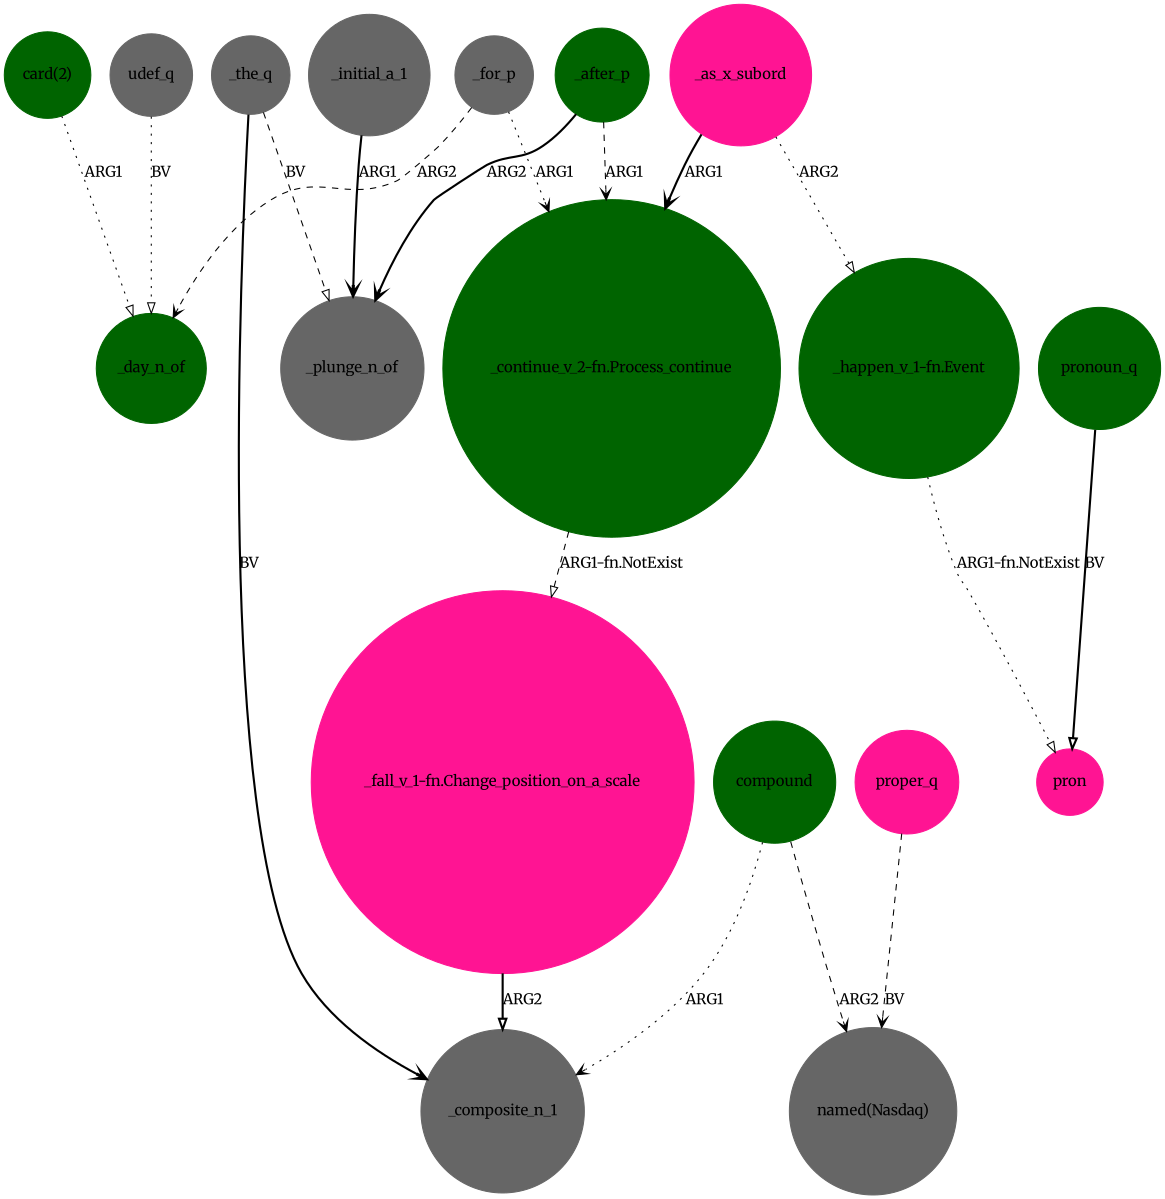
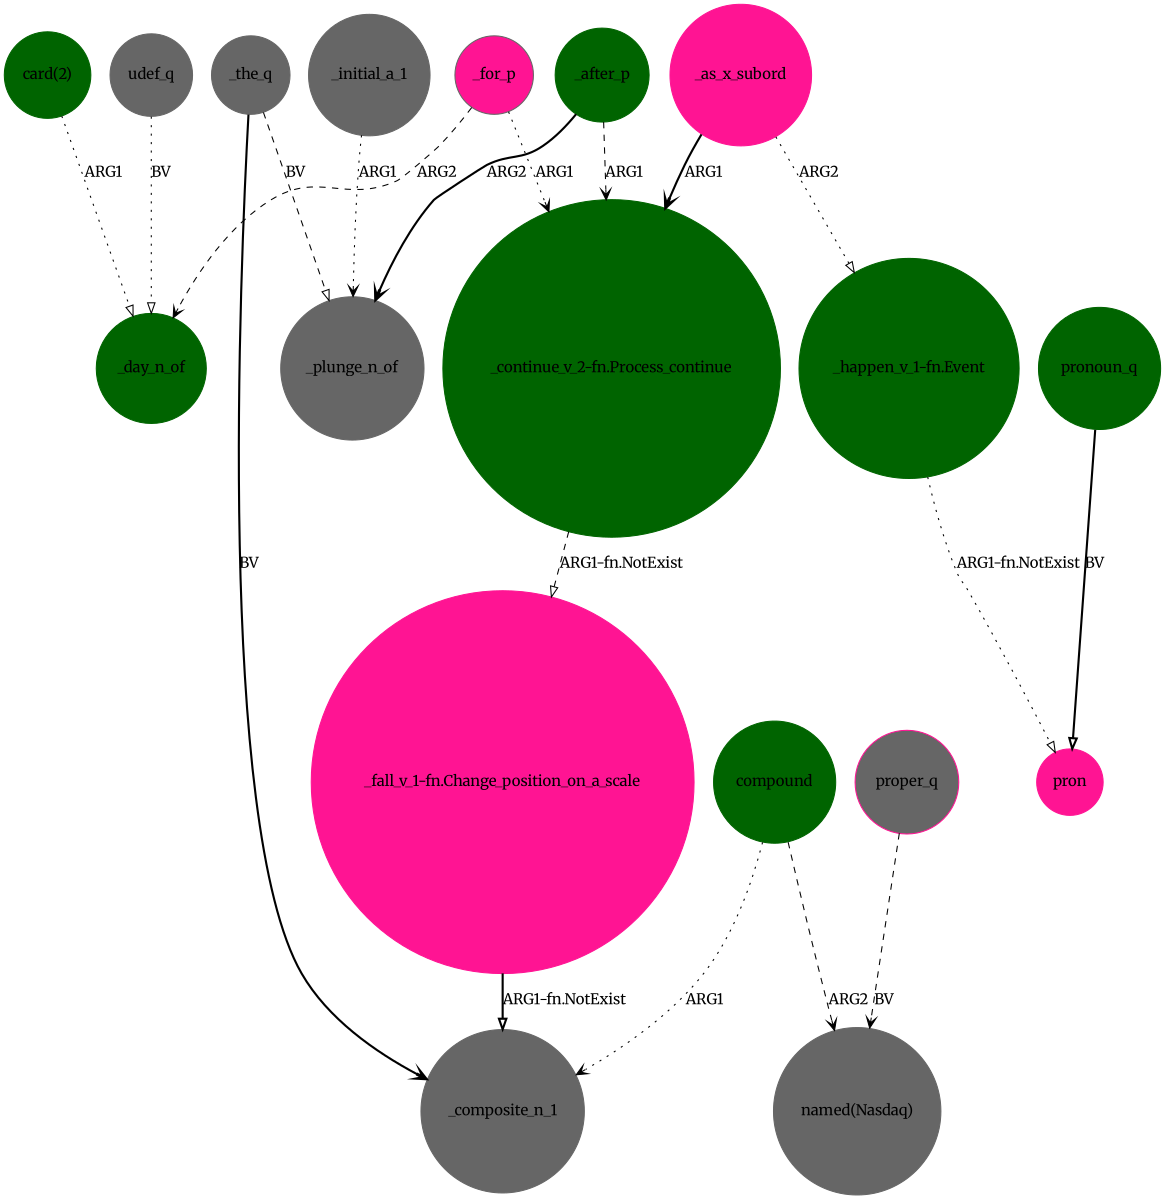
node "_for_p": fillcolor gray40 -> deeppink
edge "_initial_a_1" -> "_plunge_n_of": style bold -> dotted
node "proper_q": fillcolor deeppink -> gray40
edge "_fall_v_1-fn.Change_position_on_a_scale" -> "_composite_n_1": label "ARG2" -> "ARG1-fn.NotExist"
